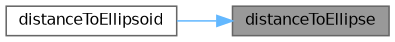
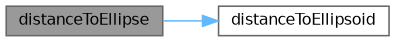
edge "distanceToEllipsoid" -> "distanceToEllipse": reversed
